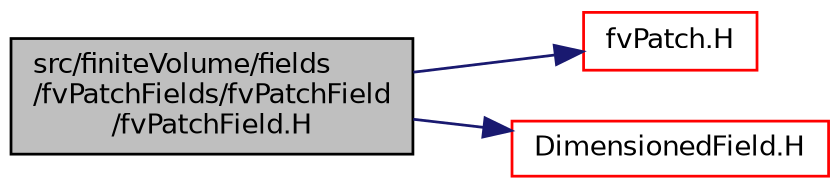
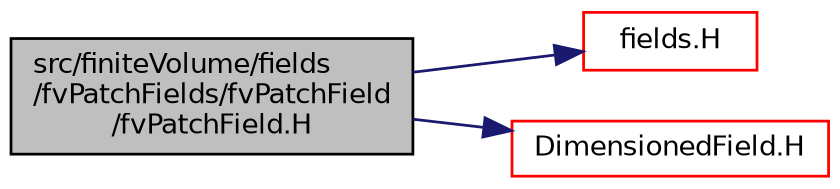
node "fvPatch.H": label "fvPatch.H" -> "fields.H"
